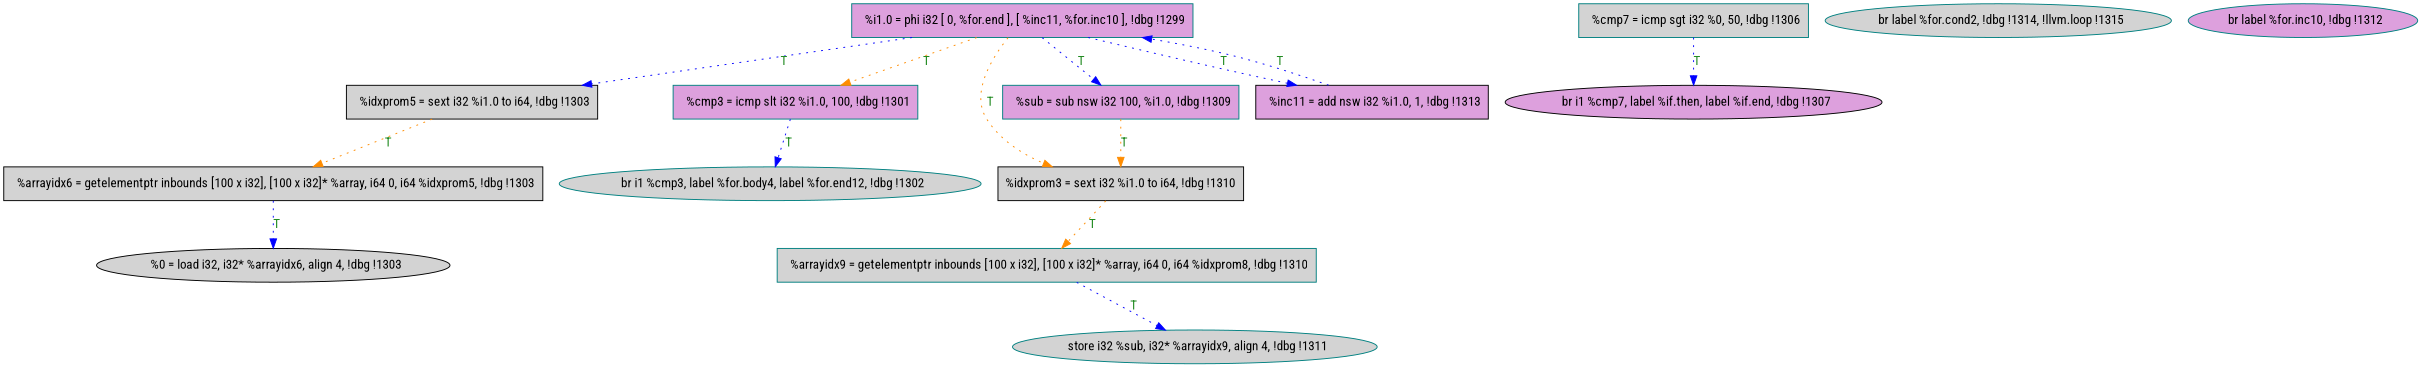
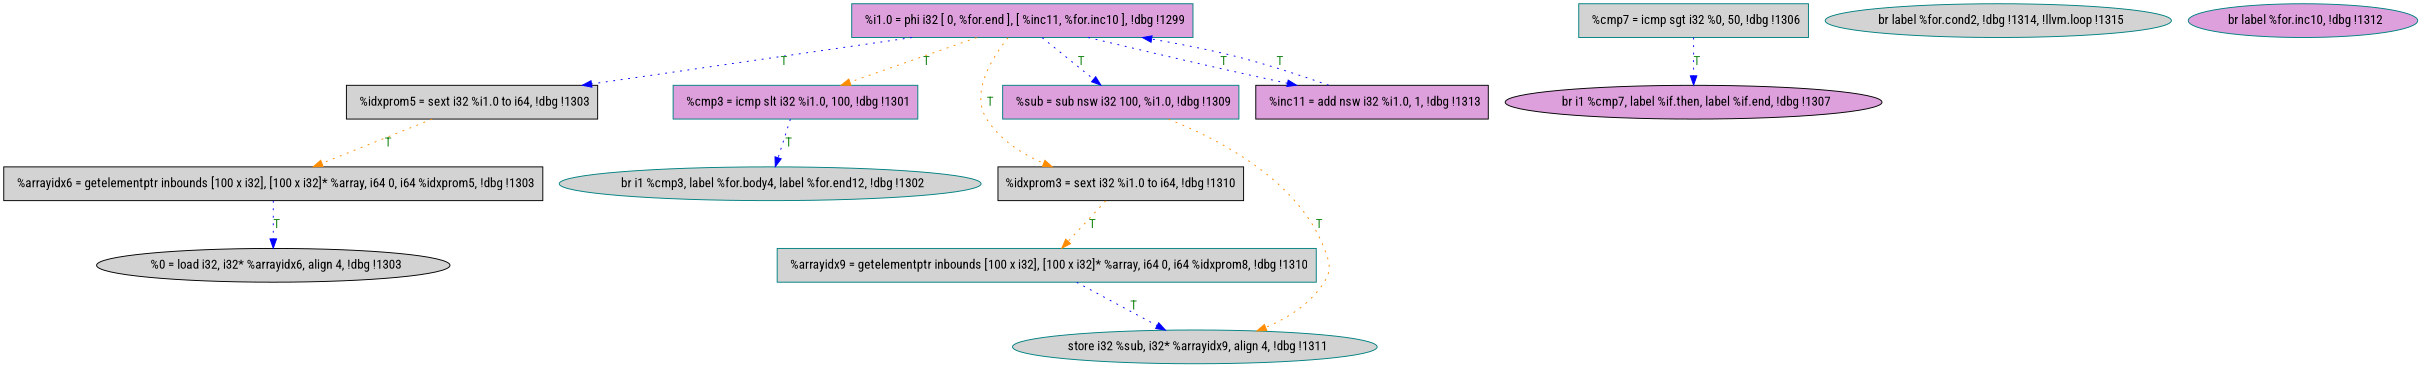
edge "%sub = sub nsw i32 100, %i1.0, !dbg !1309" -> "%idxprom3 = sext i32 %i1.0 to i64, !dbg !1310": now "%sub = sub nsw i32 100, %i1.0, !dbg !1309" -> "store i32 %sub, i32* %arrayidx9, align 4, !dbg !1311"
